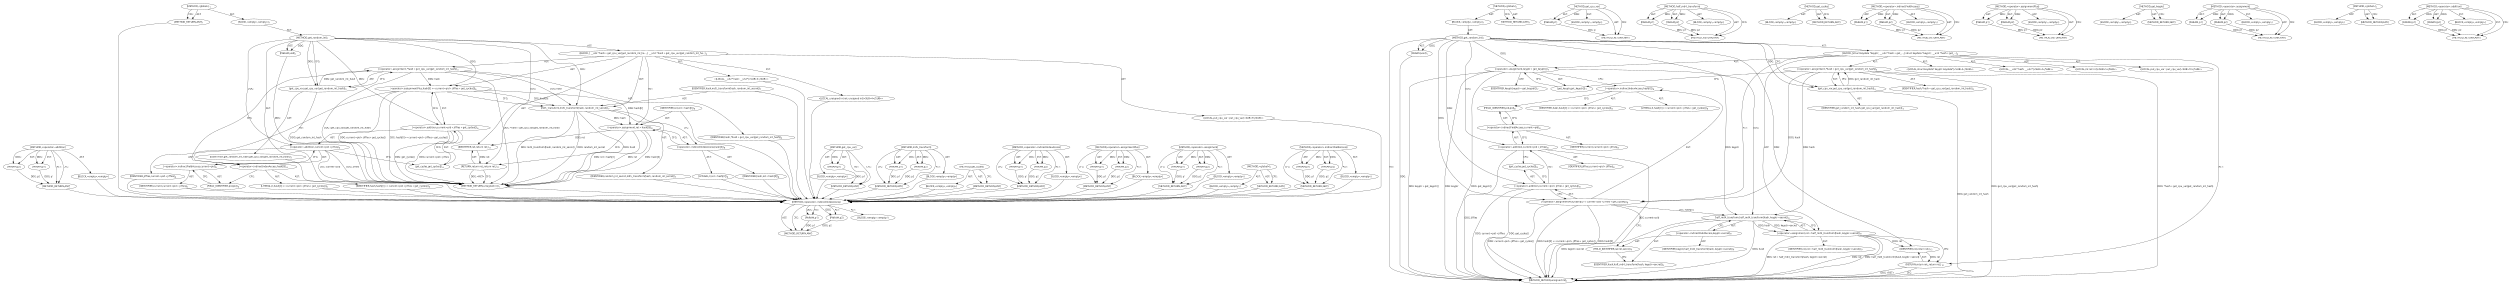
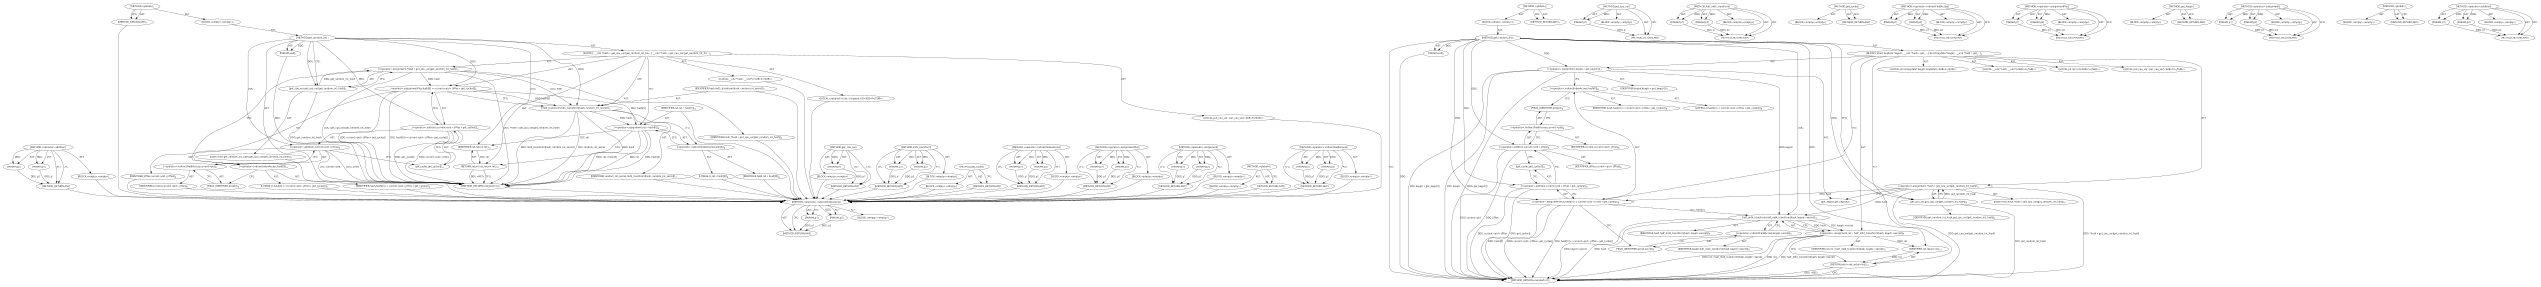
edge "(get_keyptr,get_keyptr())" -> "(<operator>.assignment,keyptr = get_keyptr())": removed, label "CFG:"
edge "(FIELD_IDENTIFIER,secret,secret)" -> "(IDENTIFIER,hash,half_md4_transform(hash, keyptr->secret))": now "(FIELD_IDENTIFIER,secret,secret)" -> "(<operator>.indirectFieldAccess,keyptr->secret)"
